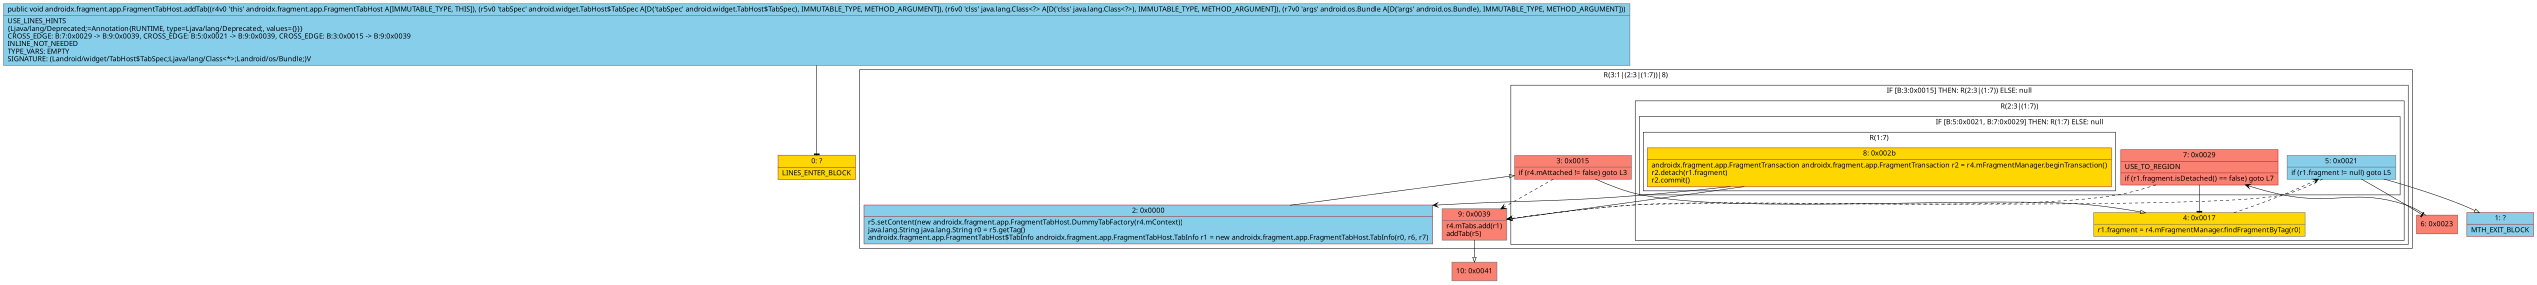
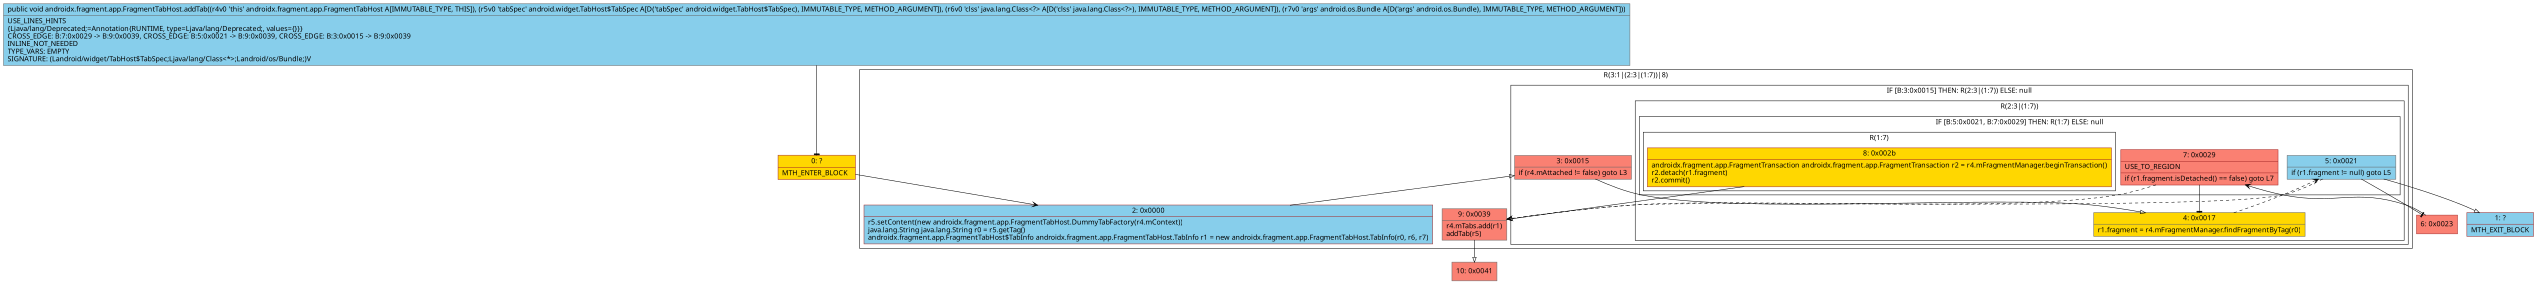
node "0: ?": text "LINES_ENTER_BLOCK" -> "MTH_ENTER_BLOCK"
edge "3: 0x0015" -> "9: 0x0039": removed
edge "8: 0x002b" -> "2: 0x0000": now "0: ?" -> "2: 0x0000"
